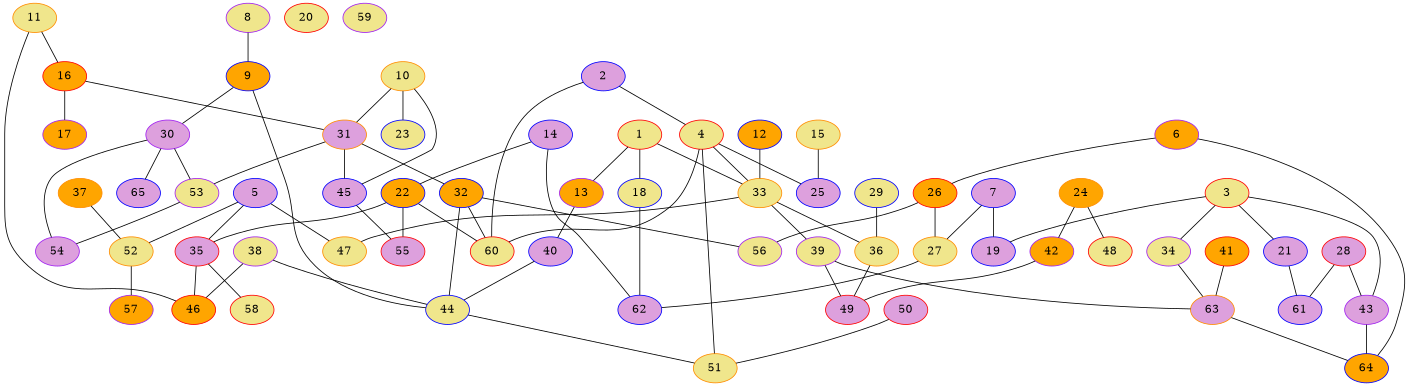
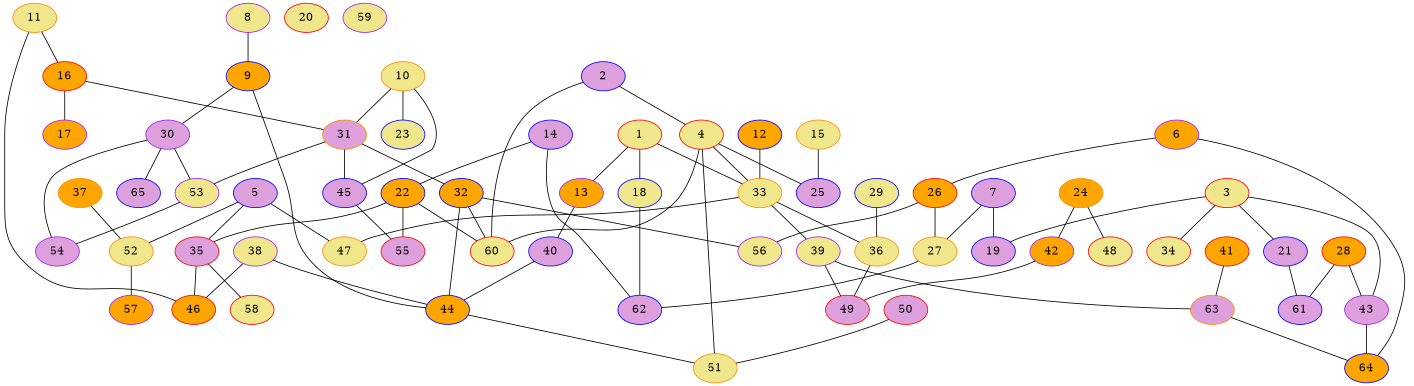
node "34": color purple -> red
node "28": fillcolor plum -> orange
edge "34" -- "63": removed
node "44": fillcolor khaki -> orange
